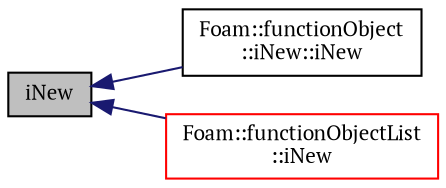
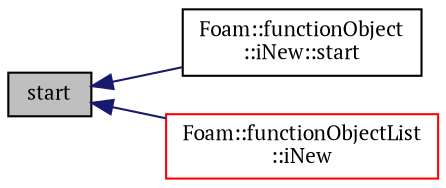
node "Foam::functionObject ::iNew::iNew": label "Foam::functionObject ::iNew::iNew" -> "Foam::functionObject ::iNew::start"
node "iNew": label "iNew" -> "start"
